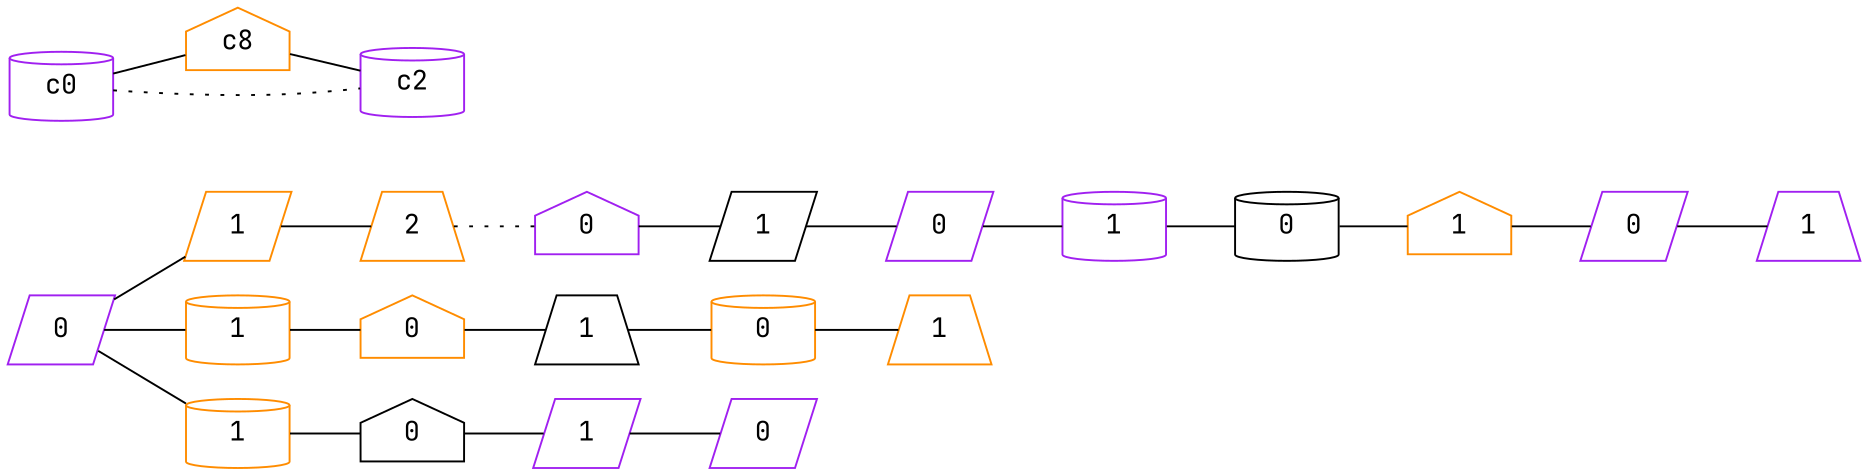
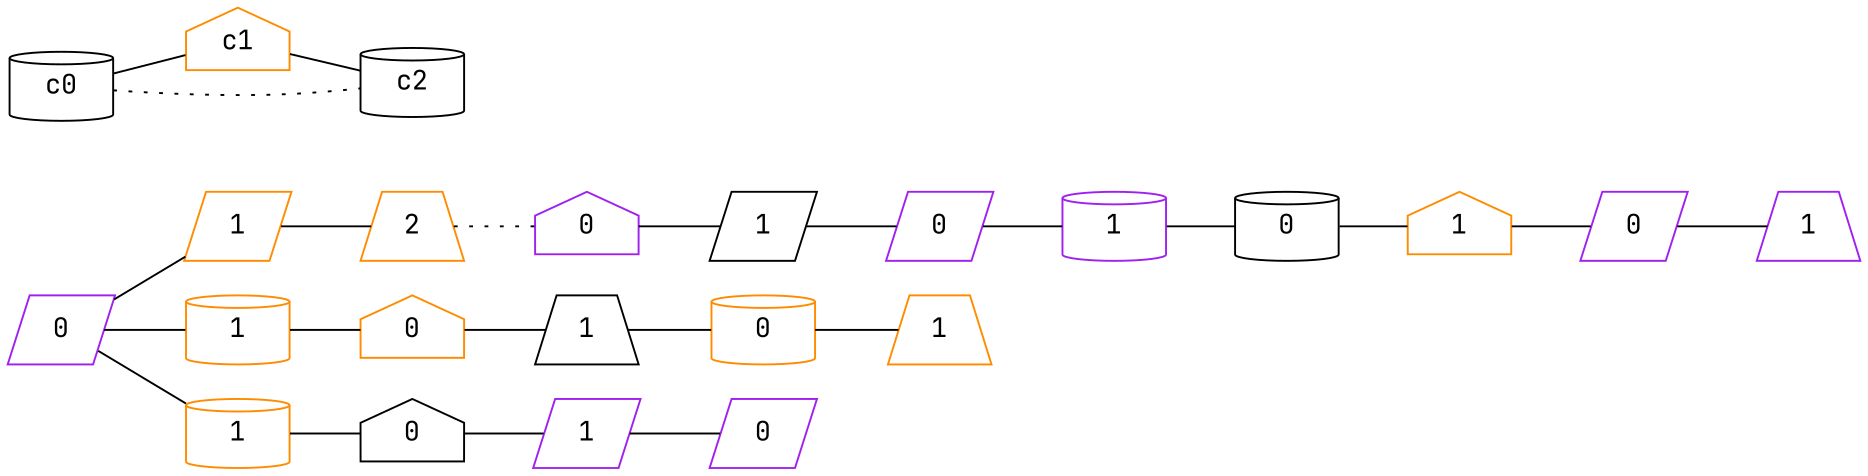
node "c8": label "c8" -> "c1"
node "c2": color purple -> black
node "c0": color purple -> black
